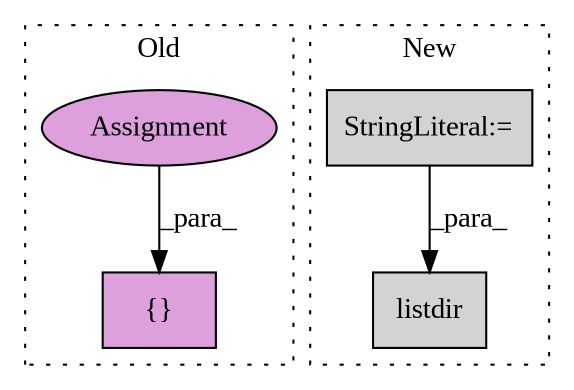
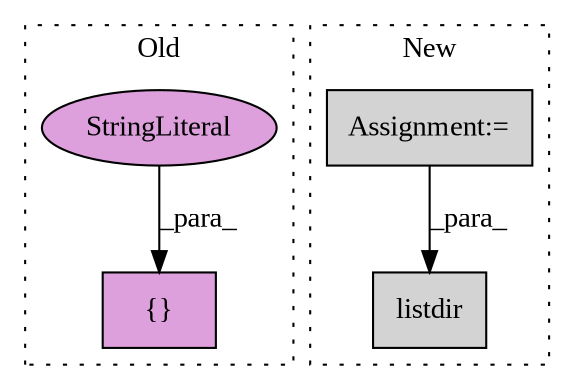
node "Assignment": label "Assignment" -> "StringLiteral"
node "StringLiteral:=": label "StringLiteral:=" -> "Assignment:="
